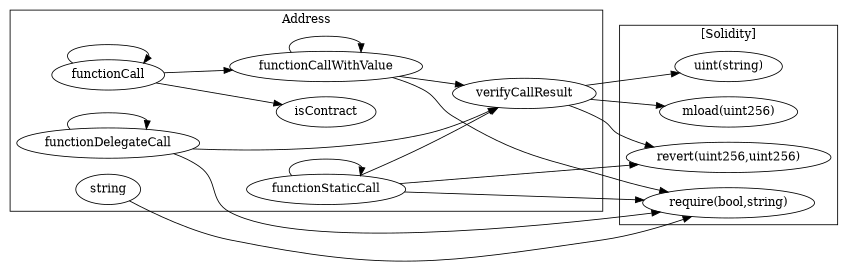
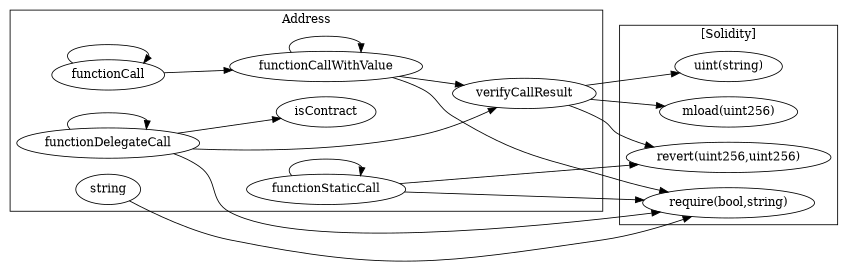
edge "functionCall" -> "isContract": now "functionDelegateCall" -> "isContract"
edge "functionStaticCall" -> "verifyCallResult": removed
